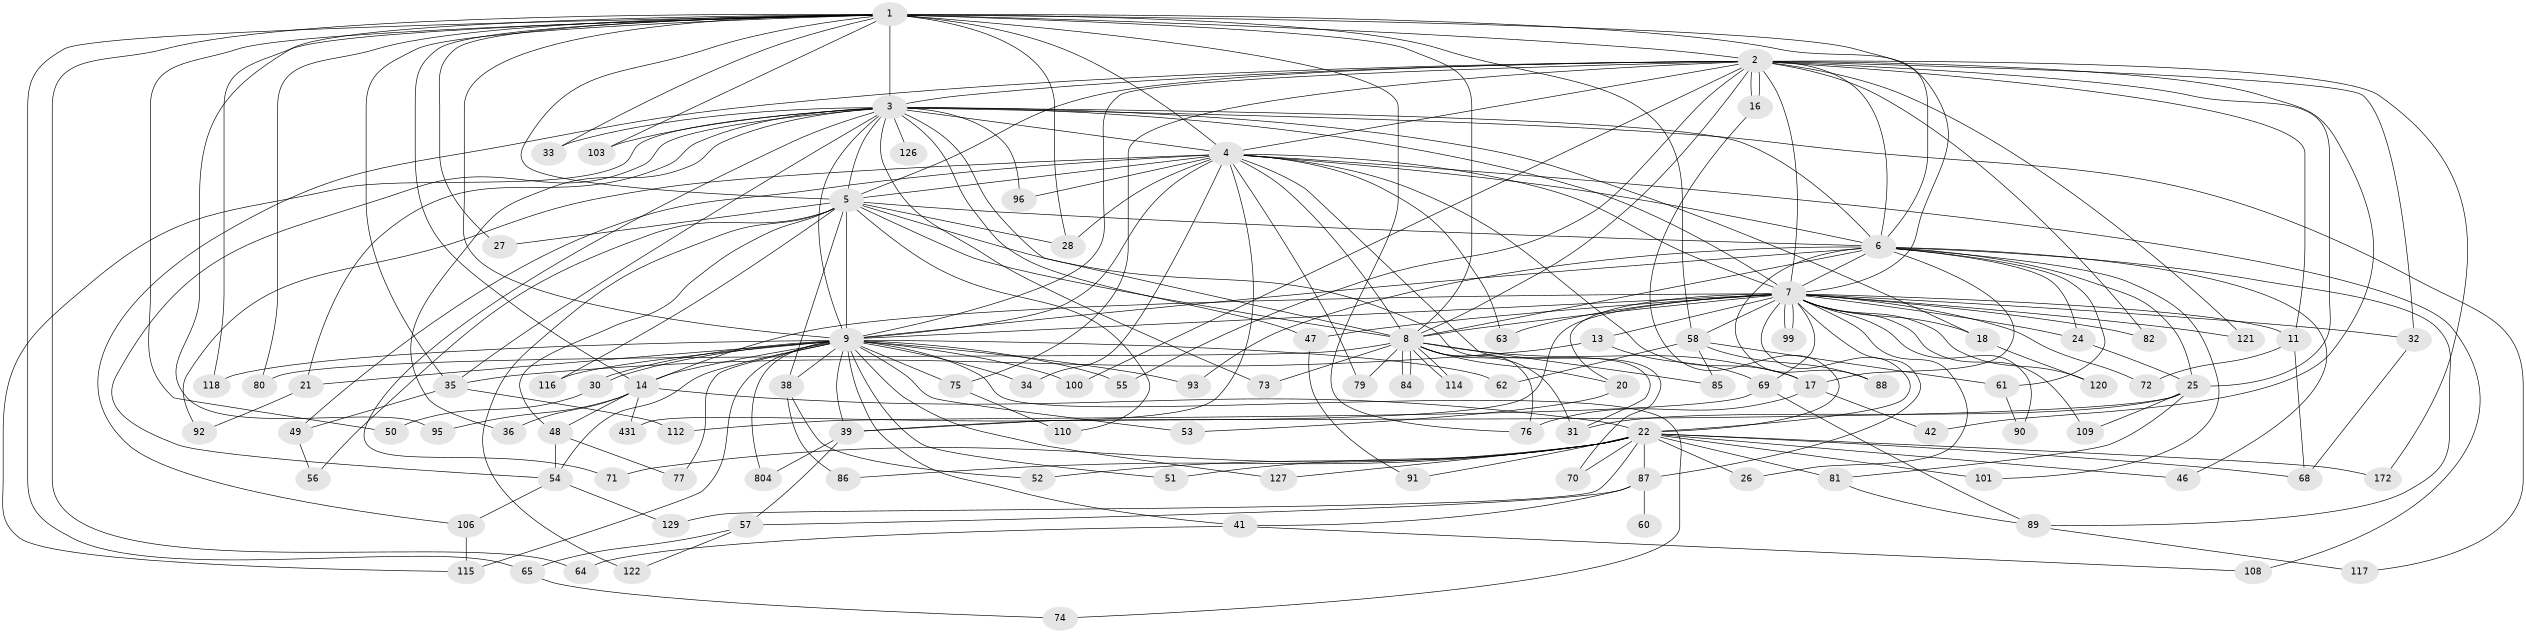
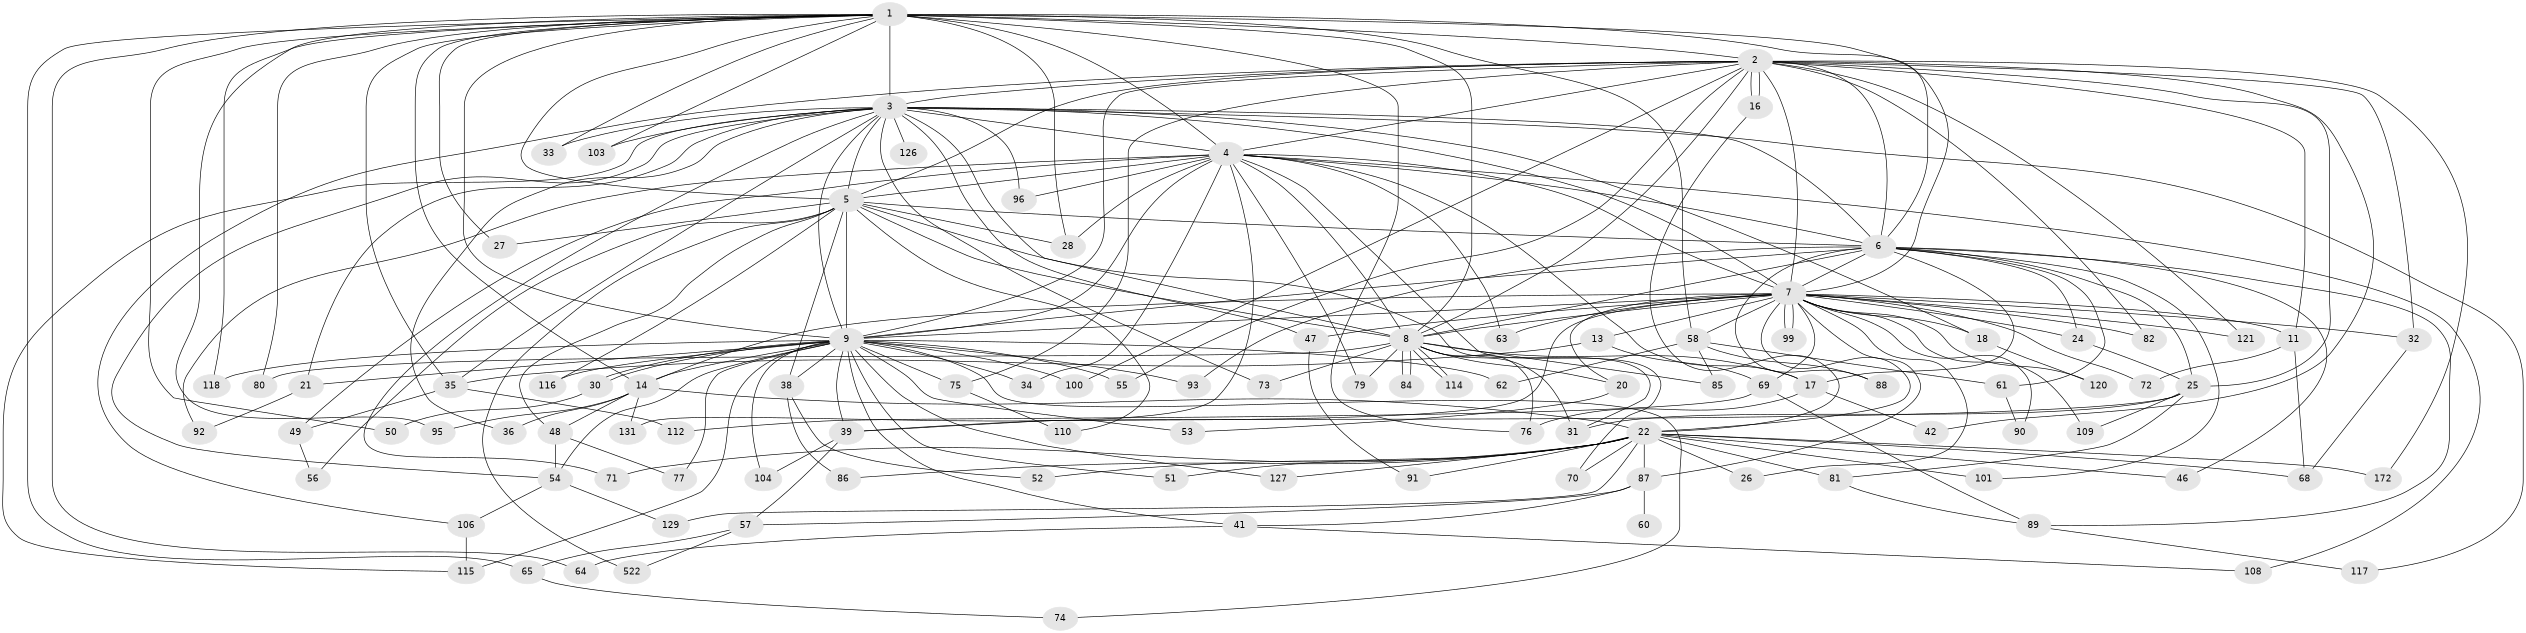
node "431": label "431" -> "131"
node "804": label "804" -> "104"
node "122": label "122" -> "522"
